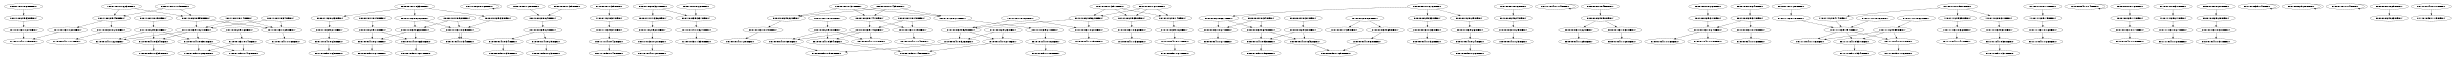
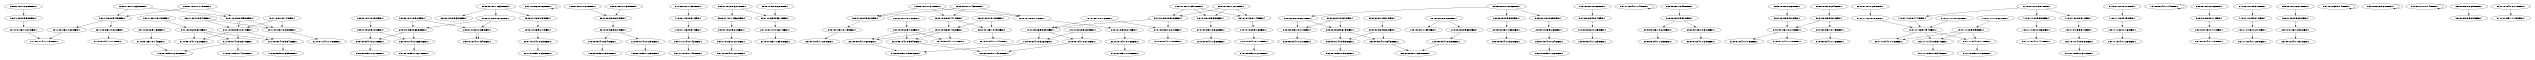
edge "0000010_2-9:33-LEN:7" -> "0000101_3-10:35-LEN:7": removed
edge "0110001_3-10:14-LEN:7" -> "1100011_5-11:412-LEN:7": removed
